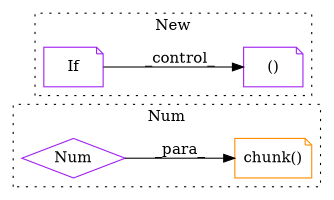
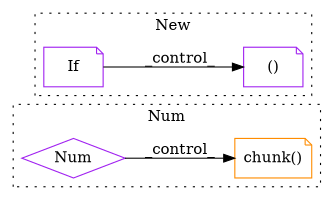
edge "Num" -> "chunk()": label "_para_" -> "_control_"
